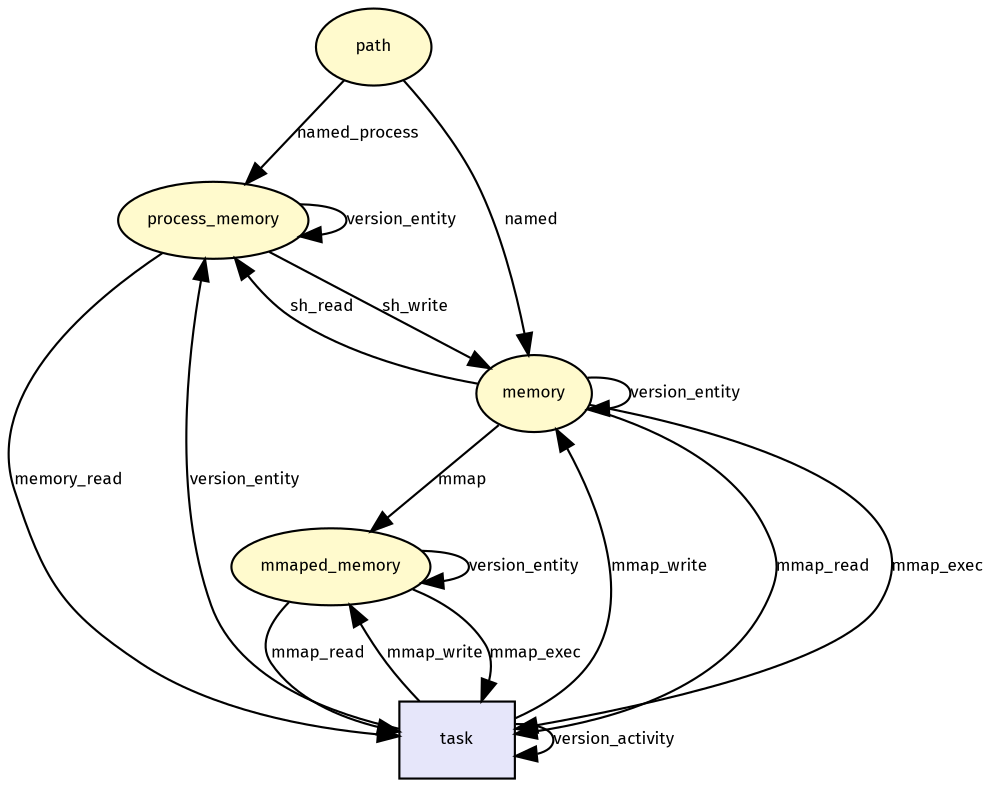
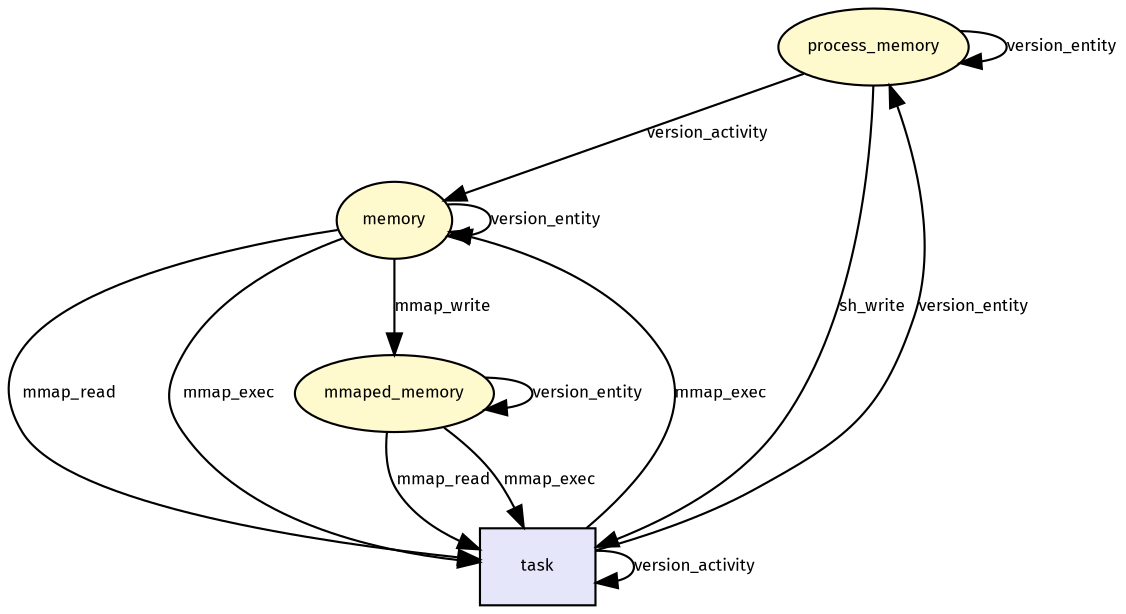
node "path": removed
edge "process_memory" -> "memory": label "sh_write" -> "version_activity"
edge "memory" -> "process_memory": removed, label "sh_read"
edge "process_memory" -> "task": label "memory_read" -> "sh_write"
edge "memory" -> "mmaped_memory": label "mmap" -> "mmap_write"
edge "task" -> "memory": label "mmap_write" -> "mmap_exec"
edge "task" -> "mmaped_memory": removed, label "mmap_write"
